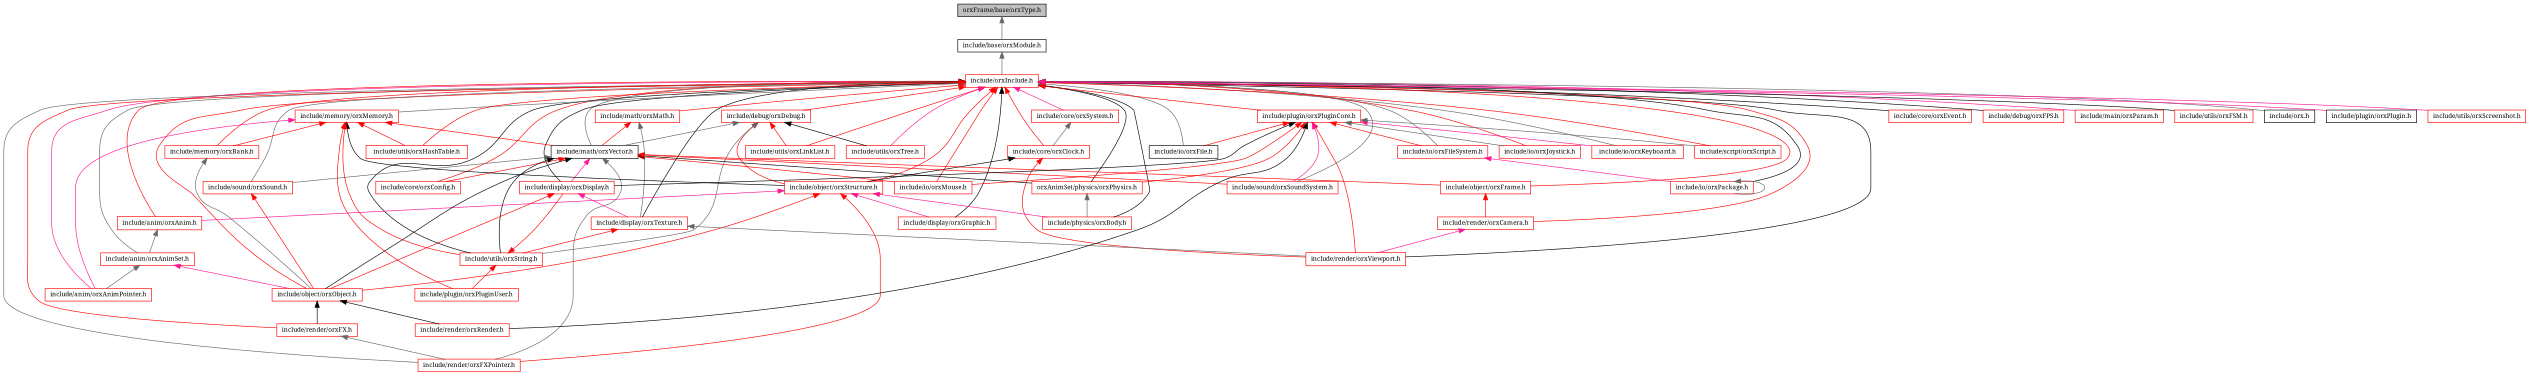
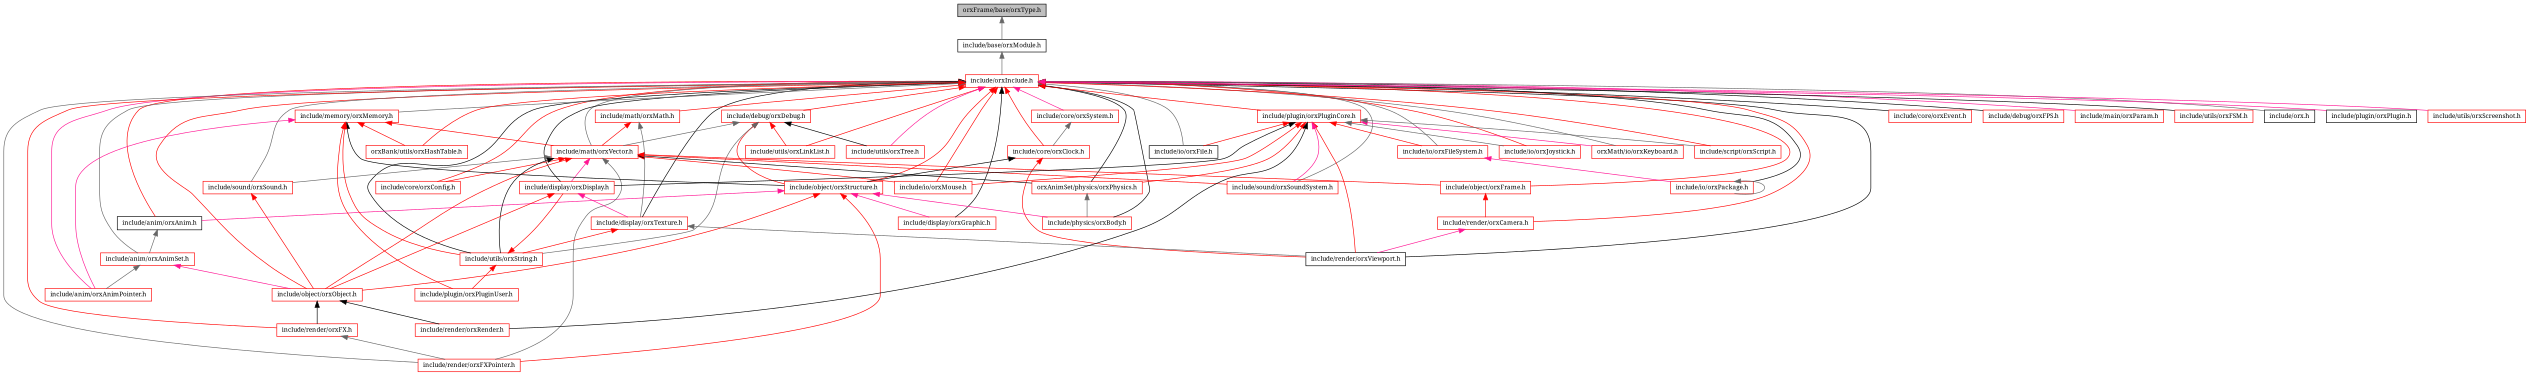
node "include/memory/orxBank.h": removed
node "include/utils/orxHashTable.h": label "include/utils/orxHashTable.h" -> "orxBank/utils/orxHashTable.h"
node "include/math/orxVector.h": color black -> red
node "include/io/orxKeyboard.h": label "include/io/orxKeyboard.h" -> "orxMath/io/orxKeyboard.h"
edge "include/object/orxObject.h" -> "include/math/orxVector.h": color black -> red
node "include/anim/orxAnim.h": color red -> black
node "include/render/orxViewport.h": color red -> black
